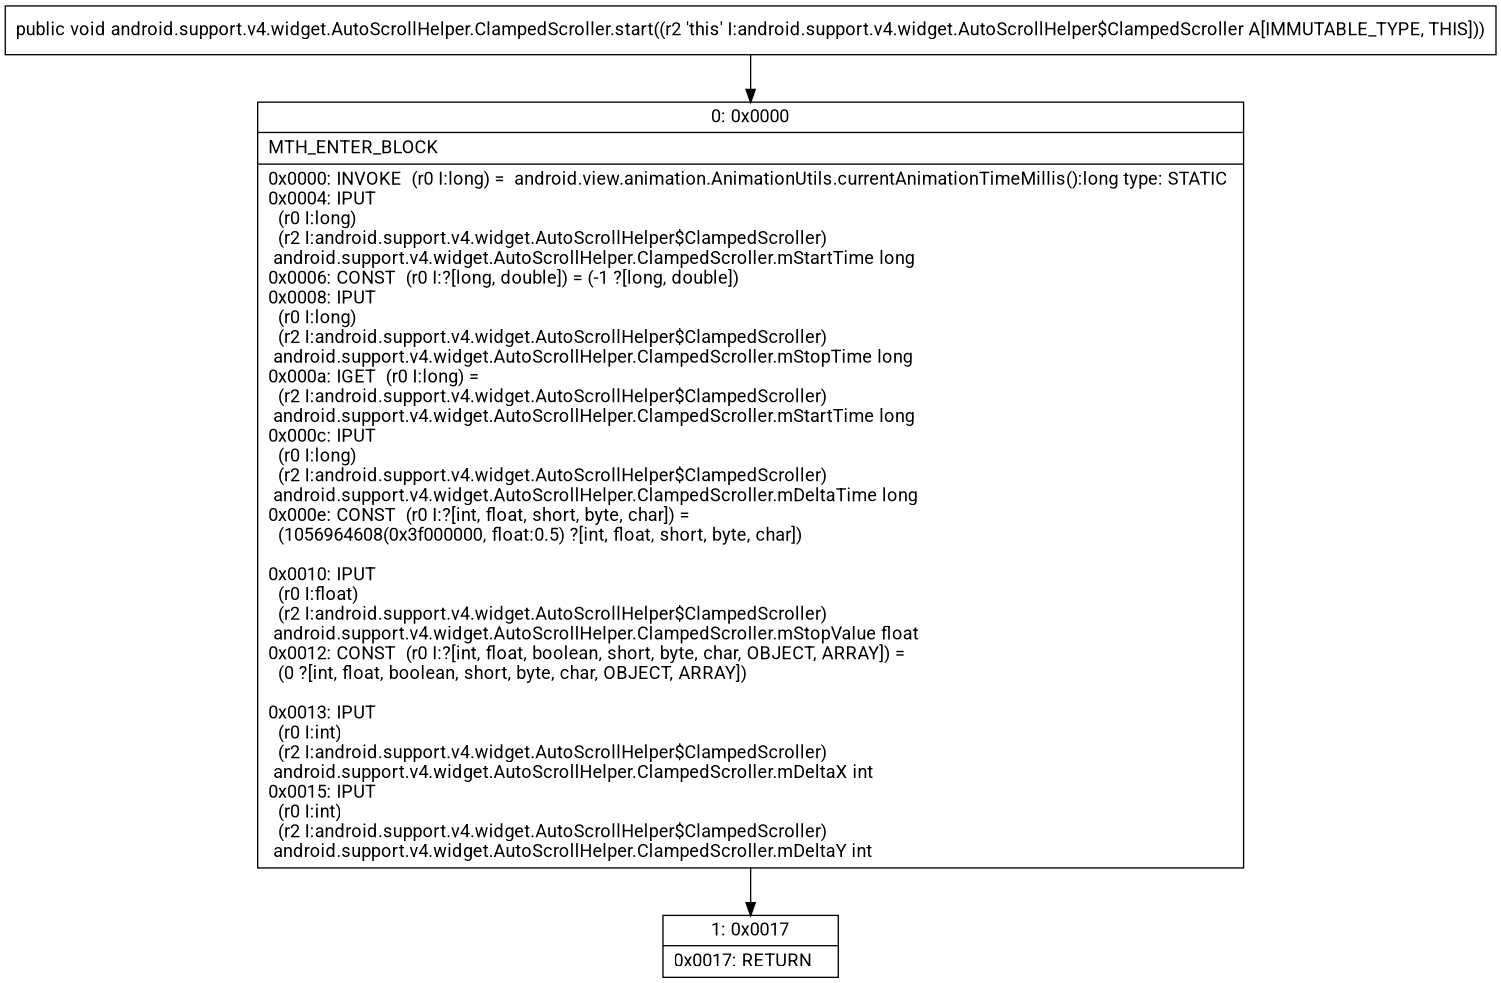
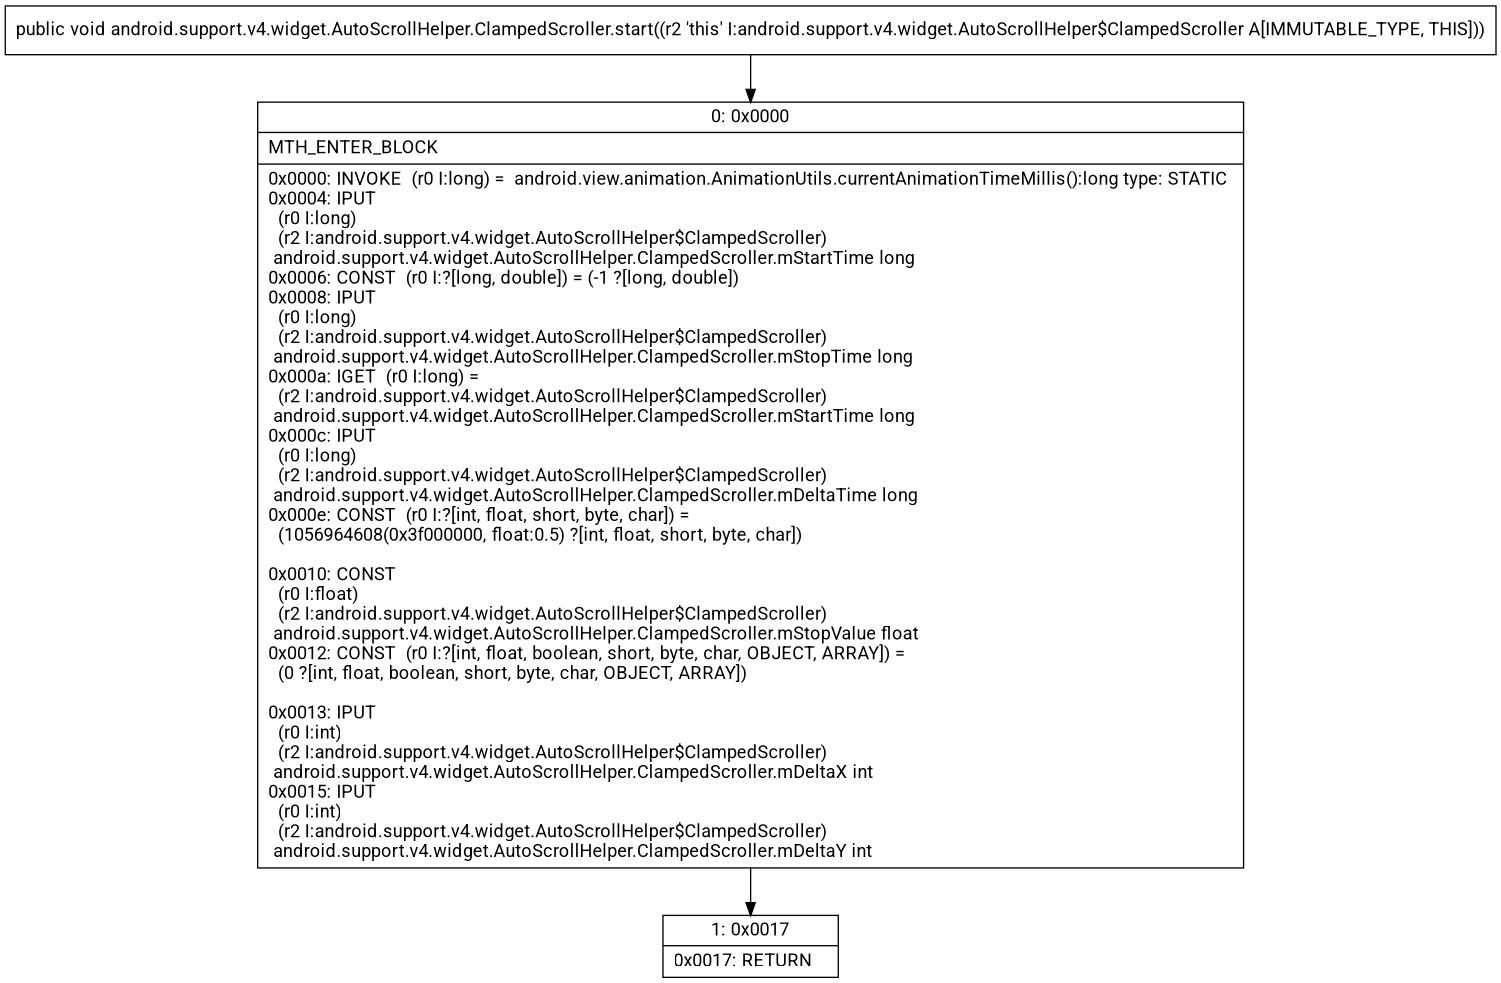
node "0: 0x0000": text "0x0010: IPUT" -> "0x0010: CONST"
